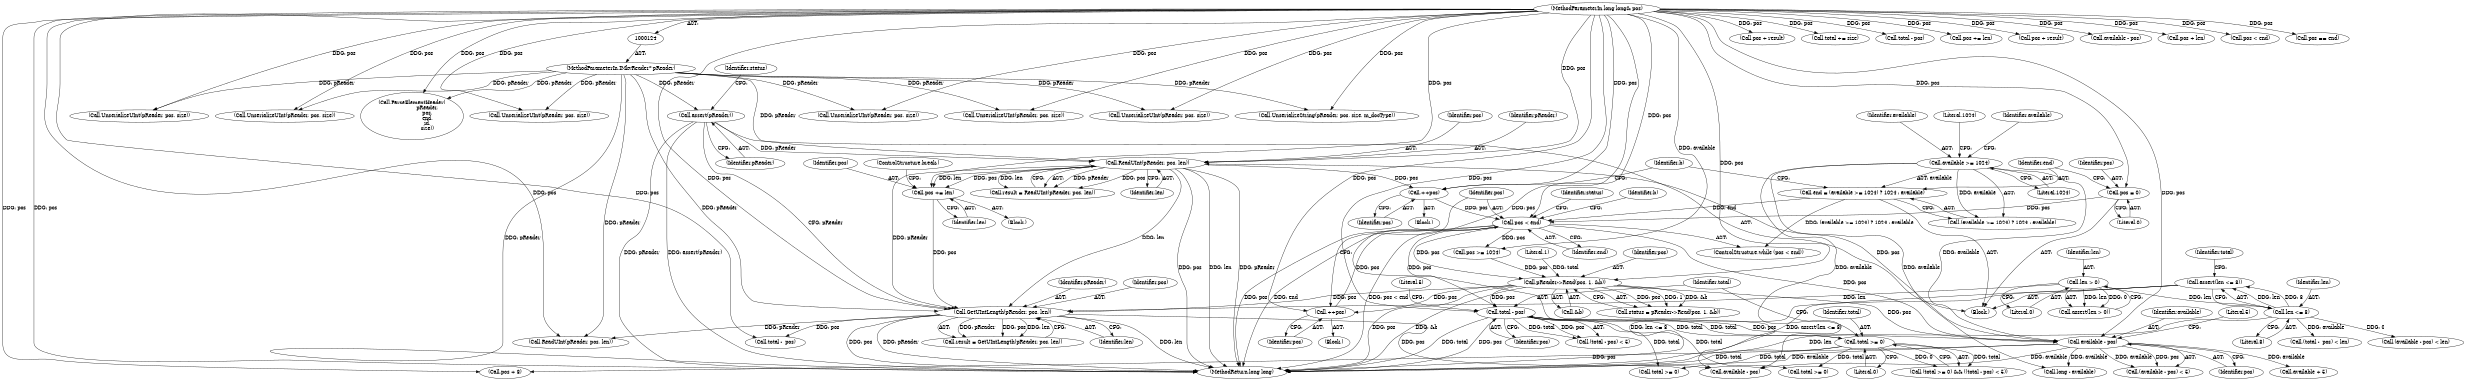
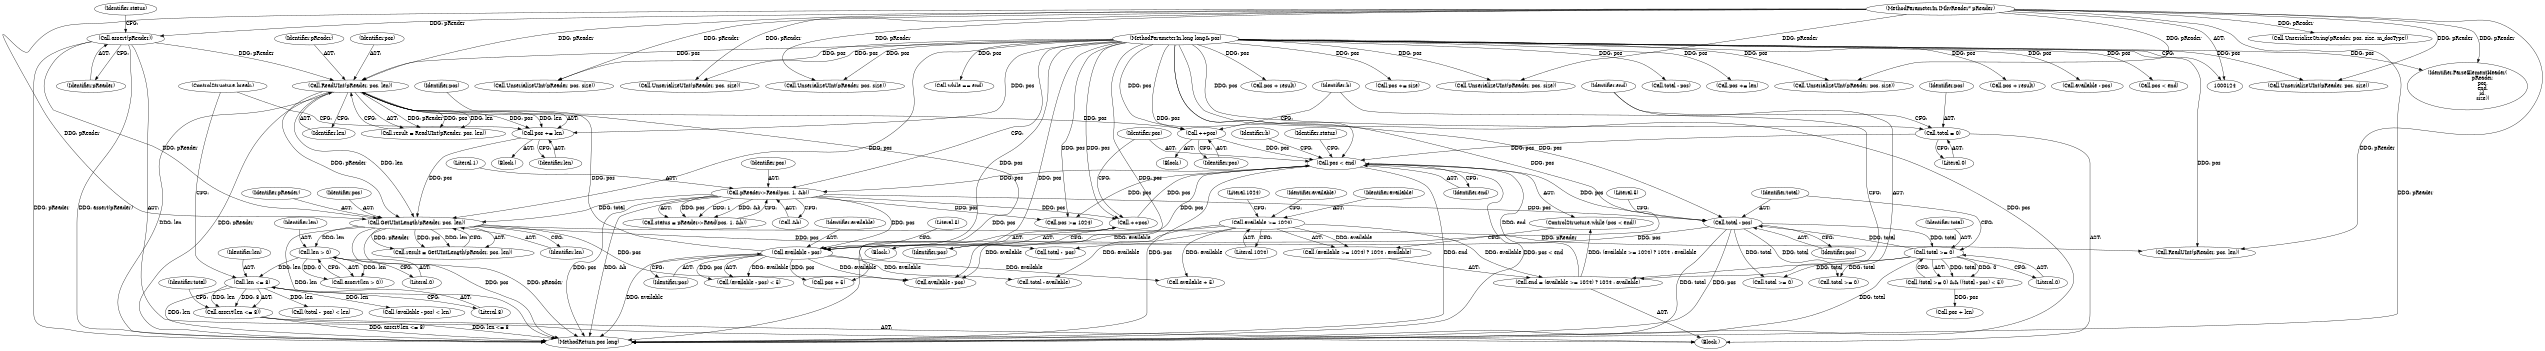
edge "(MethodParameterIn,long long& pos)" -> "(Call,pos + len)": now "(Call,(total >= 0) && ((total - pos) < 5))" -> "(Call,pos + len)"
edge "(MethodParameterIn,long long& pos)" -> "1000124": label "AST: " -> "CFG: "
edge "(MethodParameterIn,long long& pos)" -> "(Call,UnserializeString(pReader, pos, size, m_docType))": removed, label "DDG: pos"
node "(Call,total += size)": label "(Call,total += size)" -> "(Call,pos += size)"
node "(Call,pos == end)": label "(Call,pos == end)" -> "(Call,while == end)"
edge "1000124" -> "(MethodParameterIn,IMkvReader* pReader)": reversed
node "(Call,ParseElementHeader( pReader, pos, end, id, size))": label "(Call,ParseElementHeader( pReader, pos, end, id, size))" -> "(Identifier,ParseElementHeader( pReader, pos, end, id, size))"
edge "(MethodParameterIn,long long& pos)" -> "(Call,pos >= 1024)": label "DDG: available" -> "DDG: pos"
edge "(MethodParameterIn,long long& pos)" -> "(Call,pReader->Read(pos, 1, &b))": label "DDG: pos" -> "CFG: "
edge "(Call,available >= 1024)" -> "(Call,end = (available >= 1024) ? 1024 : available)": label "AST: available" -> "DDG: available"
node "(Call,pos = 0)": label "(Call,pos = 0)" -> "(Call,total = 0)"
edge "(Call,end = (available >= 1024) ? 1024 : available)" -> "(Call,(available >= 1024) ? 1024 : available)": now "(ControlStructure,while (pos < end))" -> "(Call,(available >= 1024) ? 1024 : available)"
edge "(Call,assert(pReader))" -> "(Call,GetUIntLength(pReader, pos, len))": label "CFG: pReader" -> "DDG: pReader"
edge "(Call,available >= 1024)" -> "(Call,available + 5)": added, label "DDG: available"
edge "(Call,pos >= 1024)" -> "(Call,pReader->Read(pos, 1, &b))": reversed
edge "(Literal,1)" -> "(Call,pReader->Read(pos, 1, &b))": label "DDG: total" -> "AST: "
edge "(Call,pReader->Read(pos, 1, &b))" -> "(Call,GetUIntLength(pReader, pos, len))": label "DDG: pos" -> "DDG: total"
edge "(Call,pReader->Read(pos, 1, &b))" -> "(Call,&b)": label "AST: " -> "CFG: "
edge "(Call,len > 0)" -> "(Call,GetUIntLength(pReader, pos, len))": reversed
edge "(Call,assert(len <= 8))" -> "(Call,len <= 8)": now "(ControlStructure,break;)" -> "(Call,len <= 8)"
edge "(Call,len <= 8)" -> "(Call,(total -  pos) < len)": label "DDG: available" -> "DDG: len"
edge "(Call,len <= 8)" -> "(Call,(available - pos) < len)": label "DDG: 0" -> "DDG: len"
node "(Call,(total - pos) < 5)": removed
node "(Call,pos + 8)": label "(Call,pos + 8)" -> "(Call,pos + 5)"
node "(MethodReturn,long long)": label "(MethodReturn,long long)" -> "(MethodReturn,pos long)"
node "(Call,long - available)": label "(Call,long - available)" -> "(Call,total - available)"
